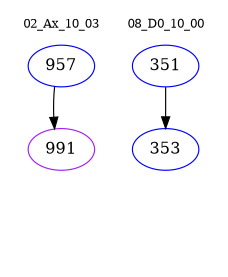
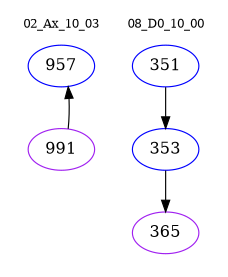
edge "957" -> "991": reversed
node "365": added
